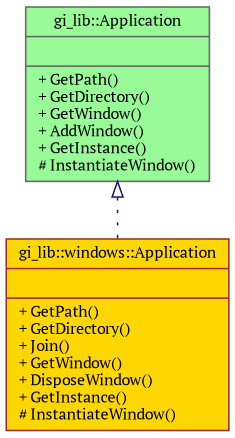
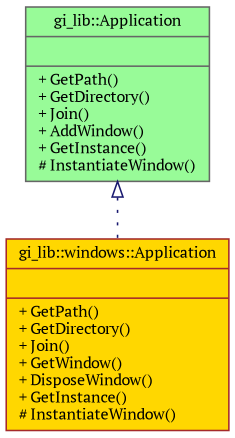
node "gi_lib::Application": text "+ GetWindow()" -> "+ Join()"
